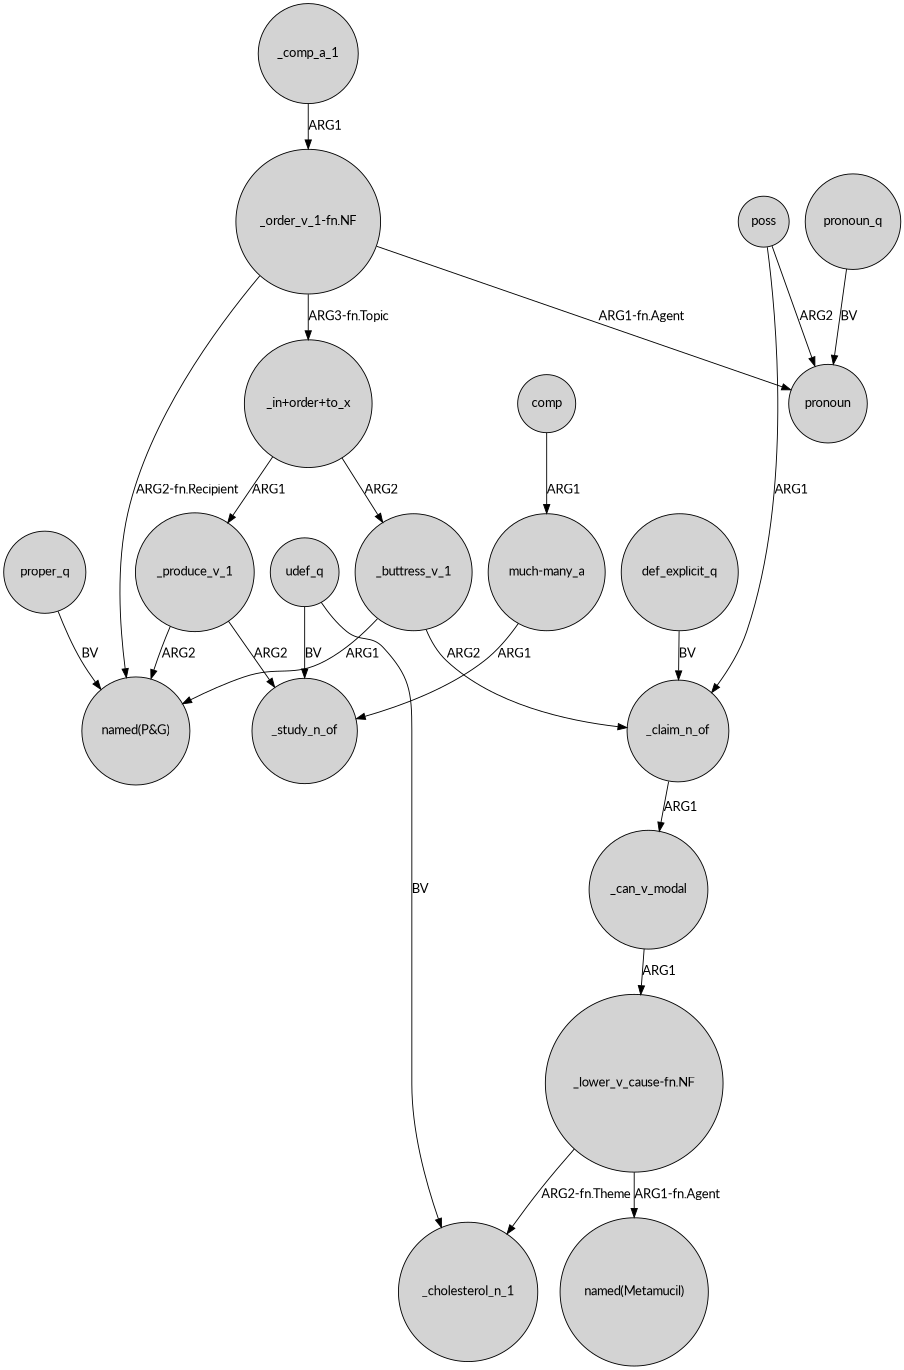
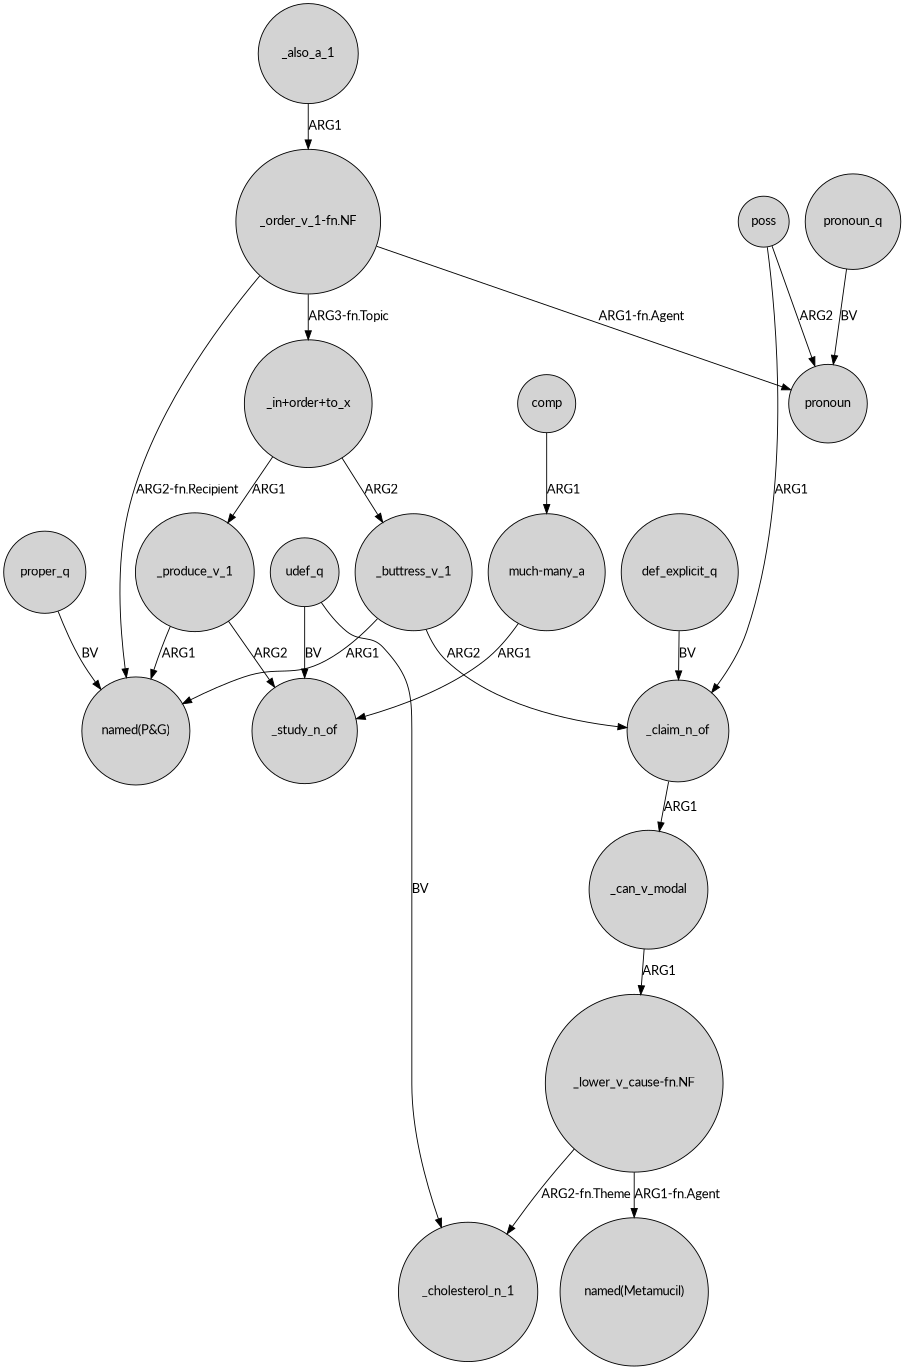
node "_comp_a_1": label "_comp_a_1" -> "_also_a_1"
edge "_produce_v_1" -> "named(P&G)": label "ARG2" -> "ARG1"
